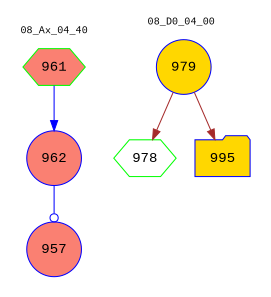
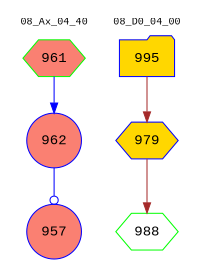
node "979": shape circle -> hexagon
edge "979" -> "995": reversed
node "978": label "978" -> "988"
